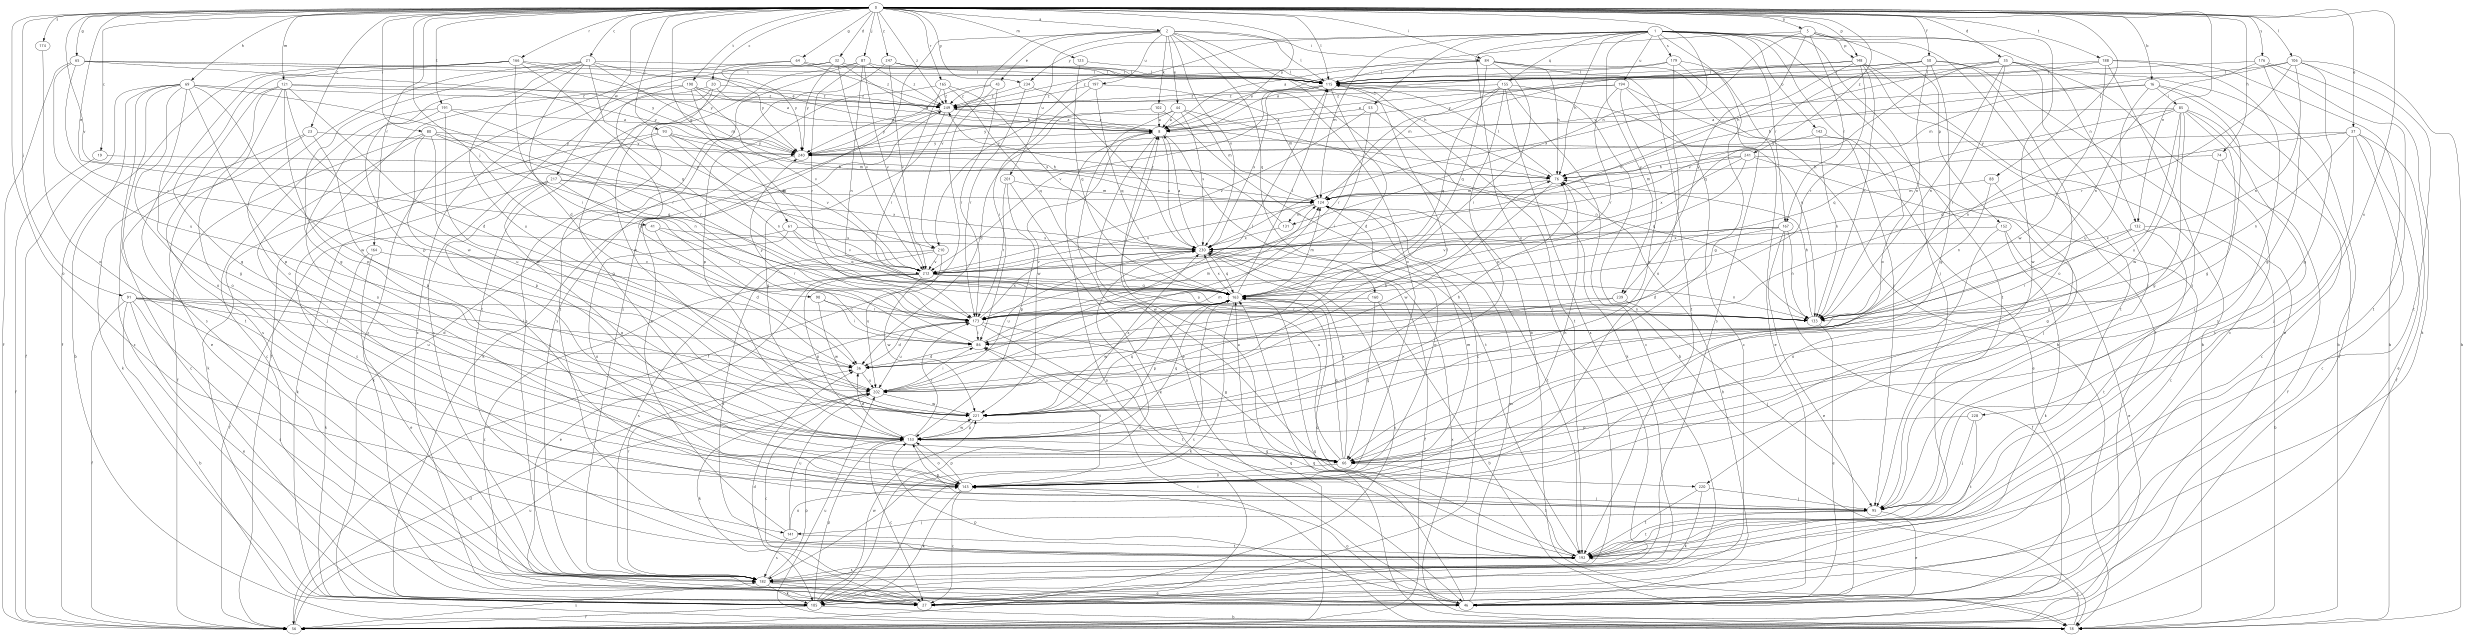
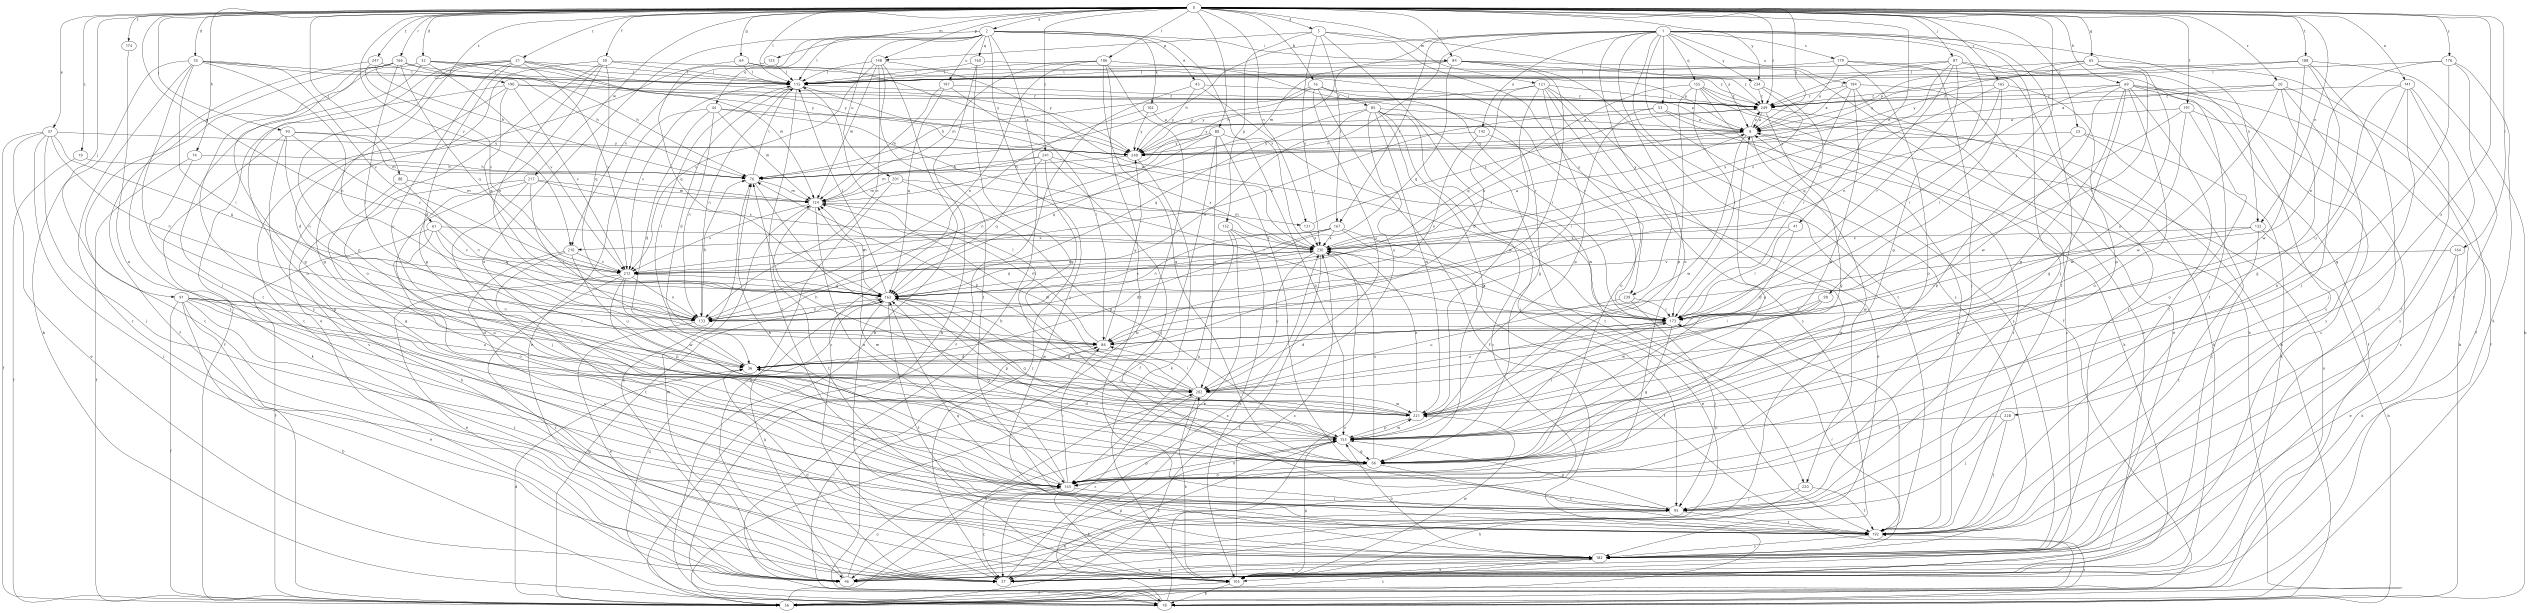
edge "160" -> "115": added, label "l"
edge "95" -> "141": reversed
edge "20" -> "56": added, label "f"
